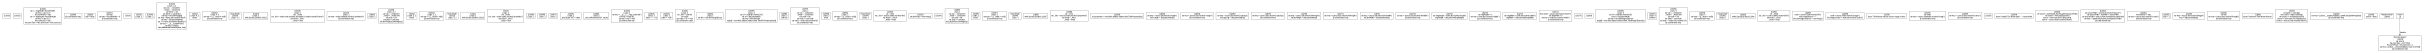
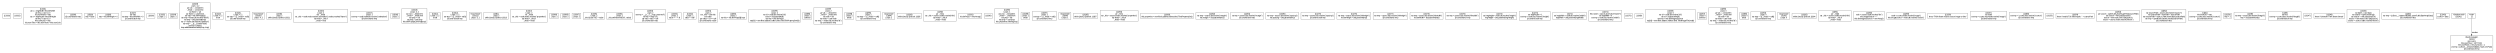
node "(13328) tmp = this.tileHeight > 0": added
node "(13293) while ((true)) @:block 13295": added
node "(13265) Loops: 0 break": added
node "(13247)": added
